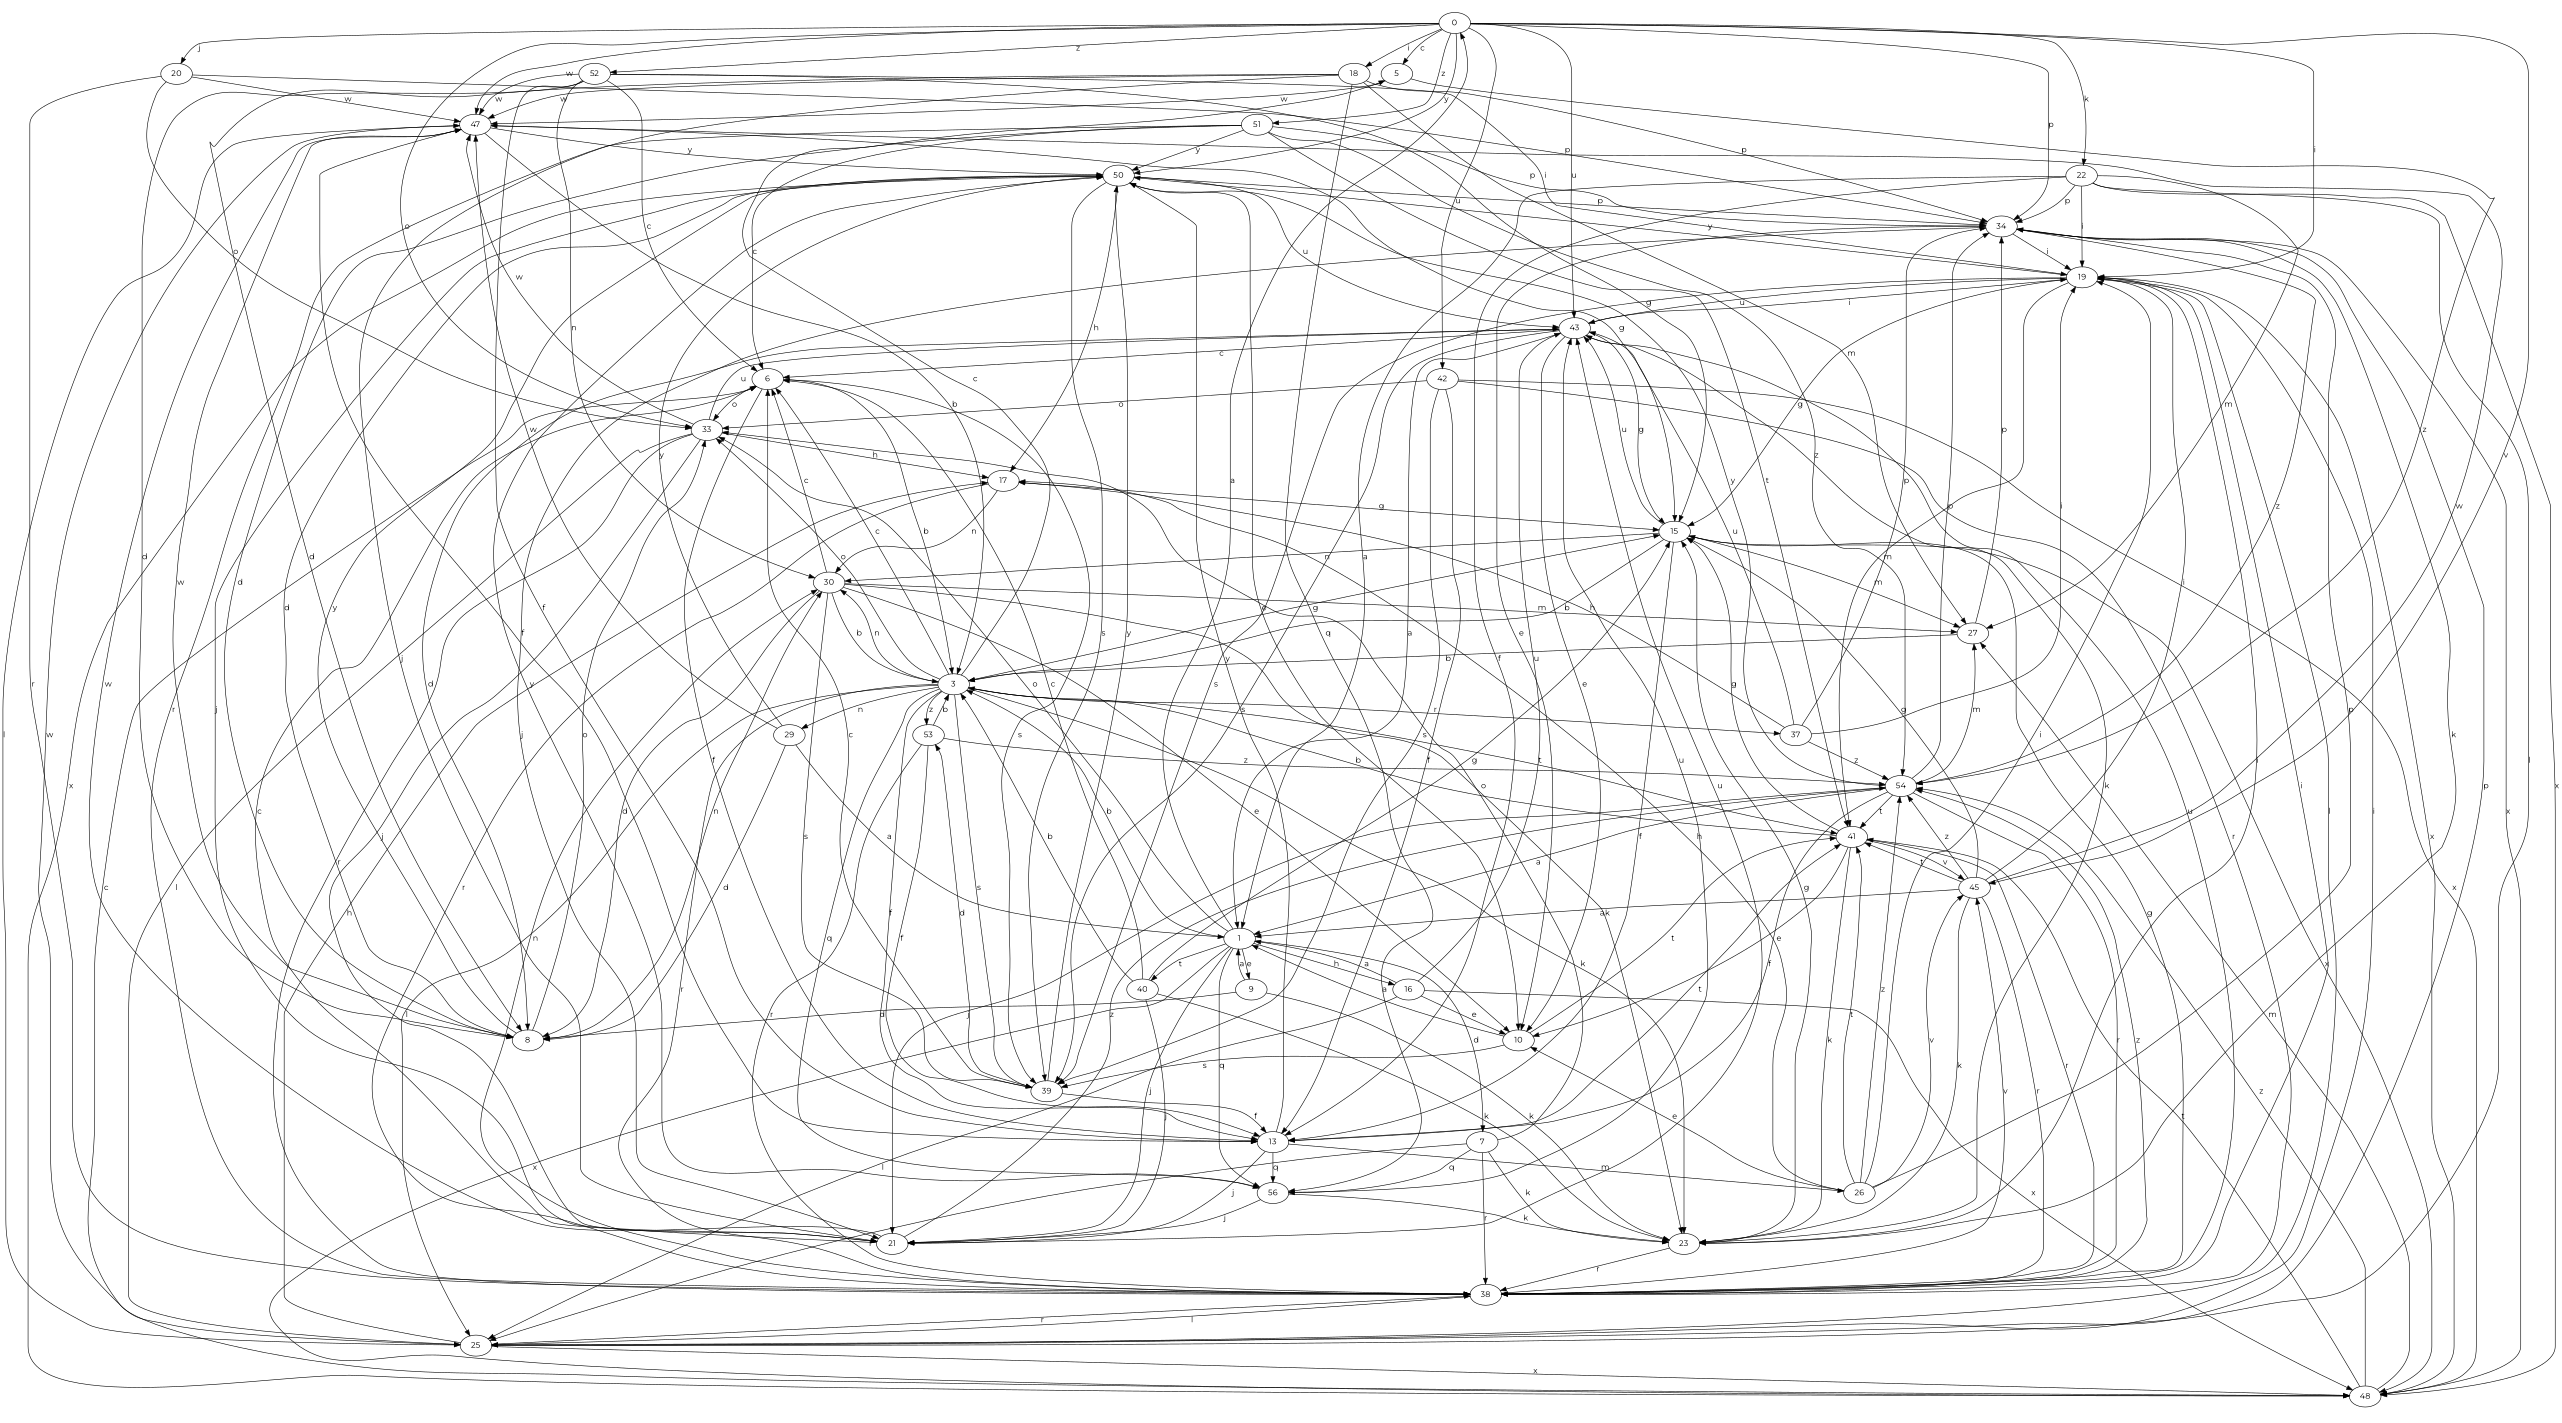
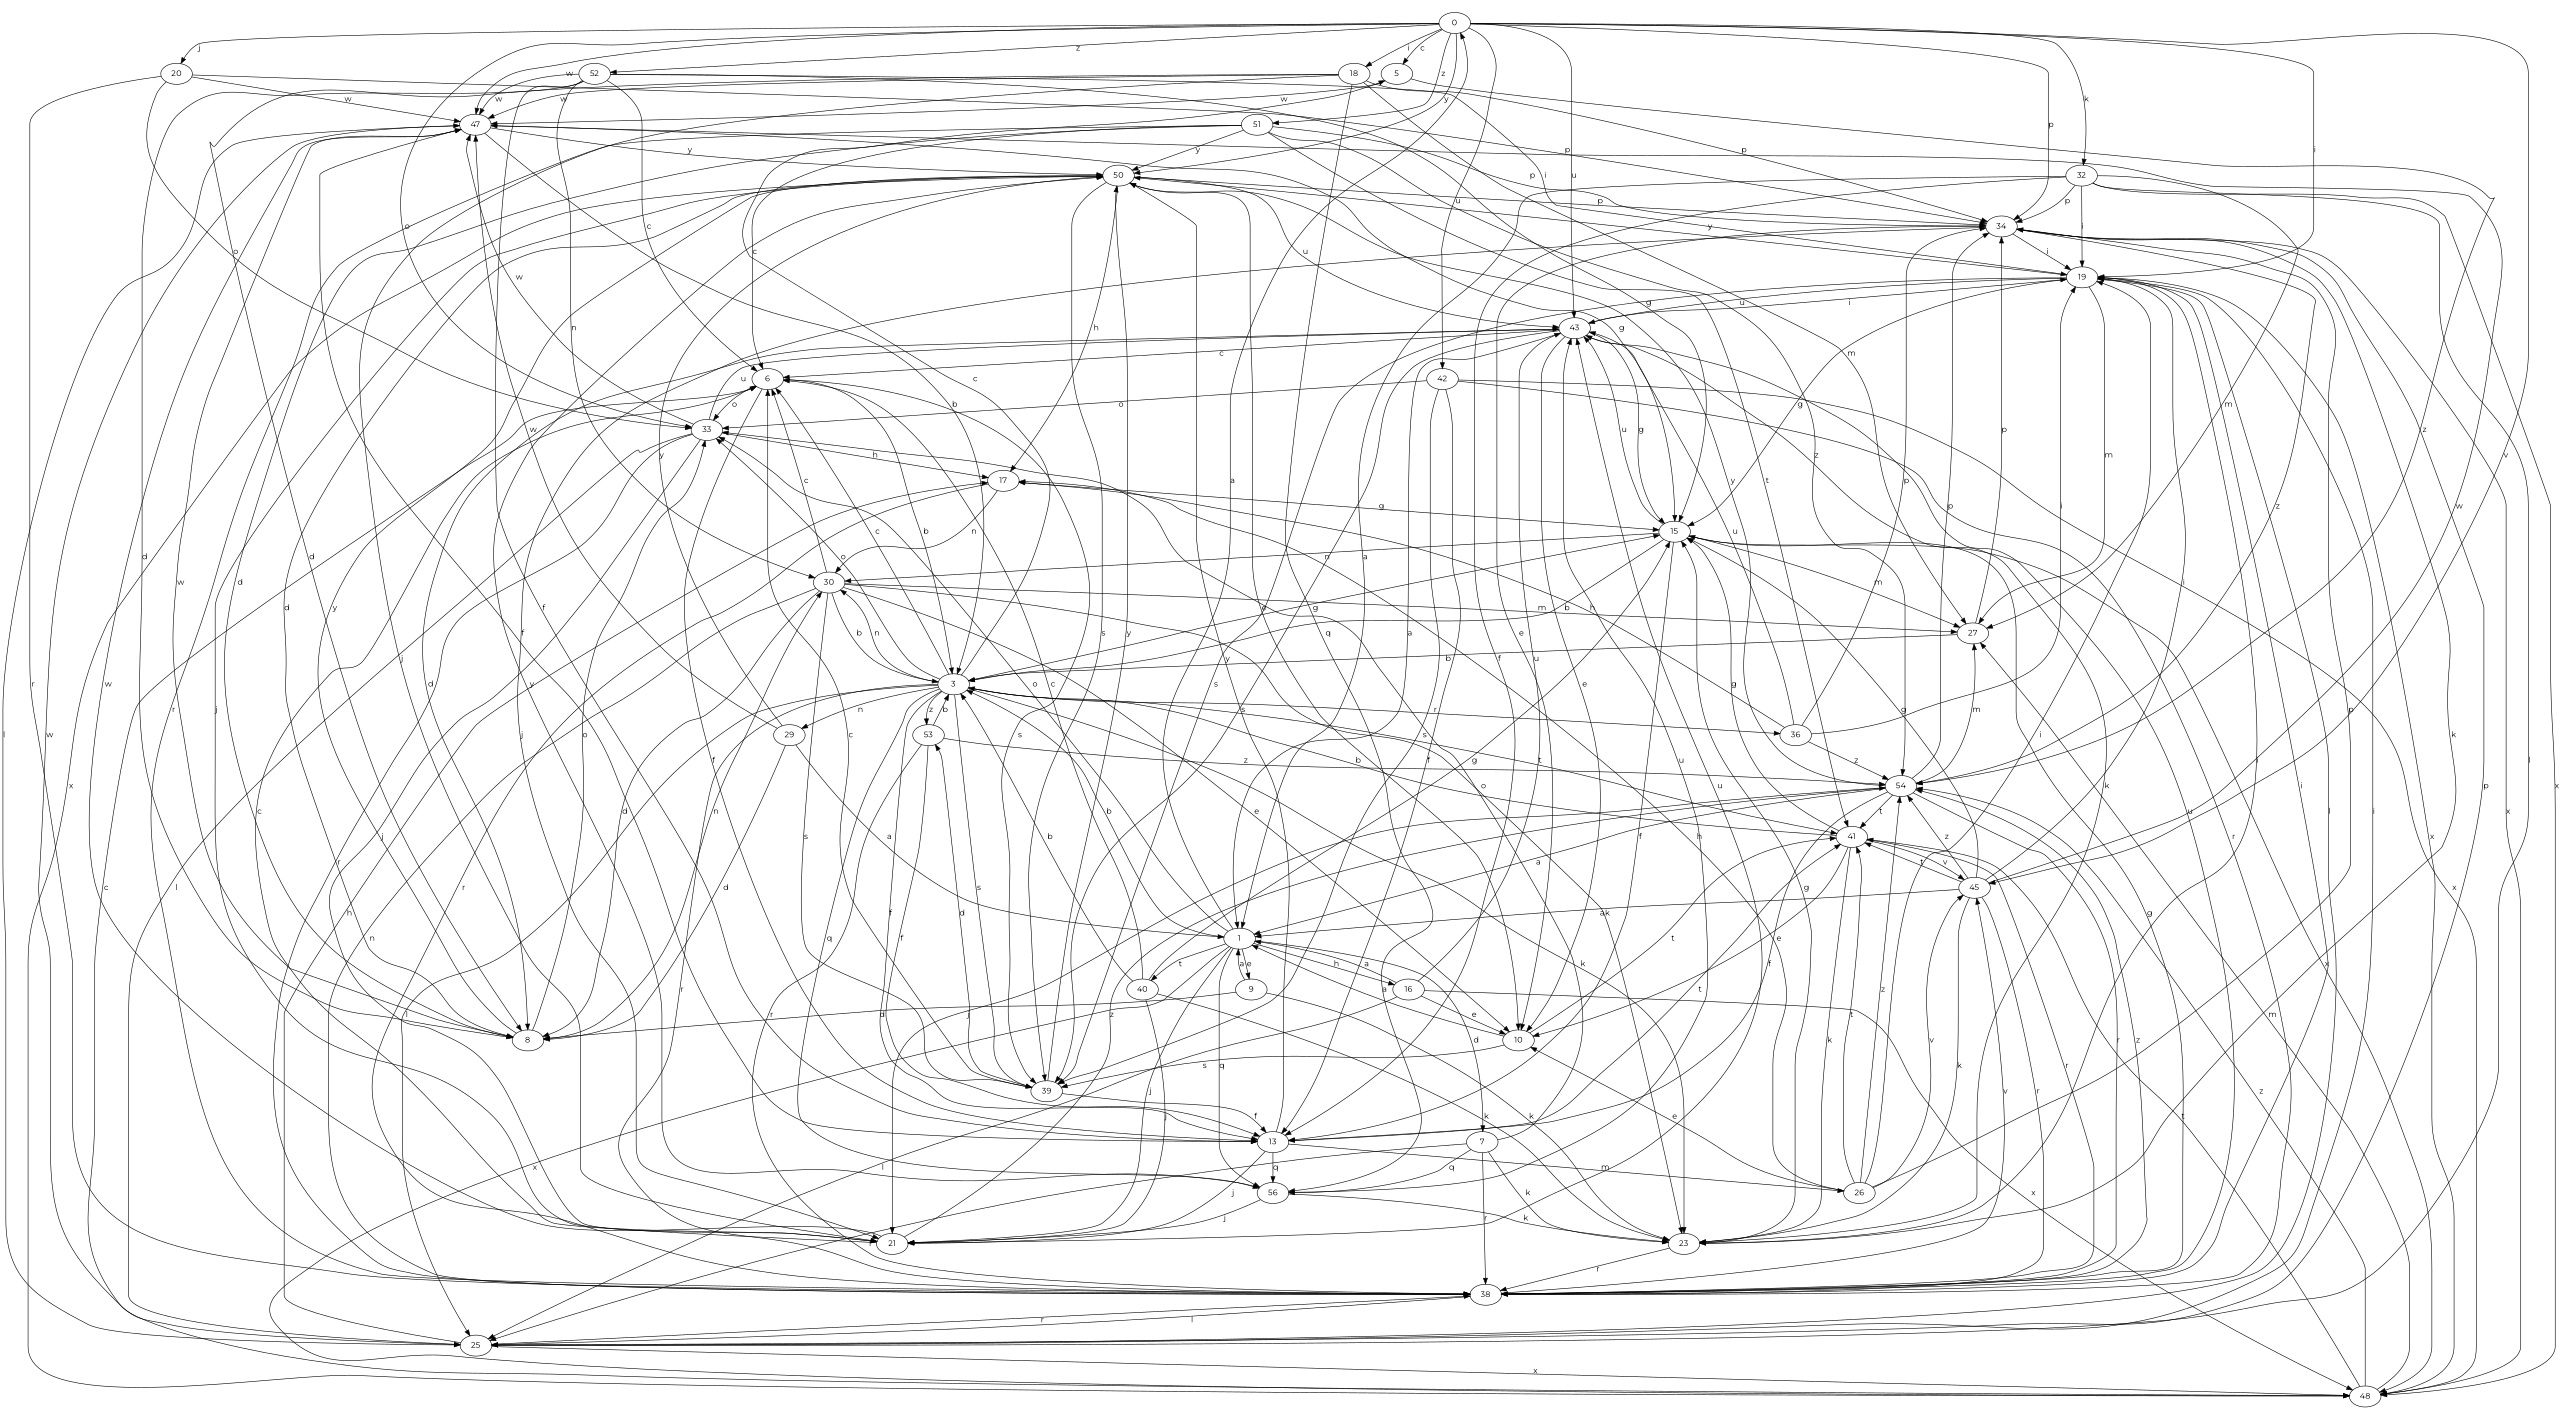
node "22": label "22" -> "32"
edge "19" -> "41": now "19" -> "27"
node "37": label "37" -> "36"
edge "38" -> "30": reversed
